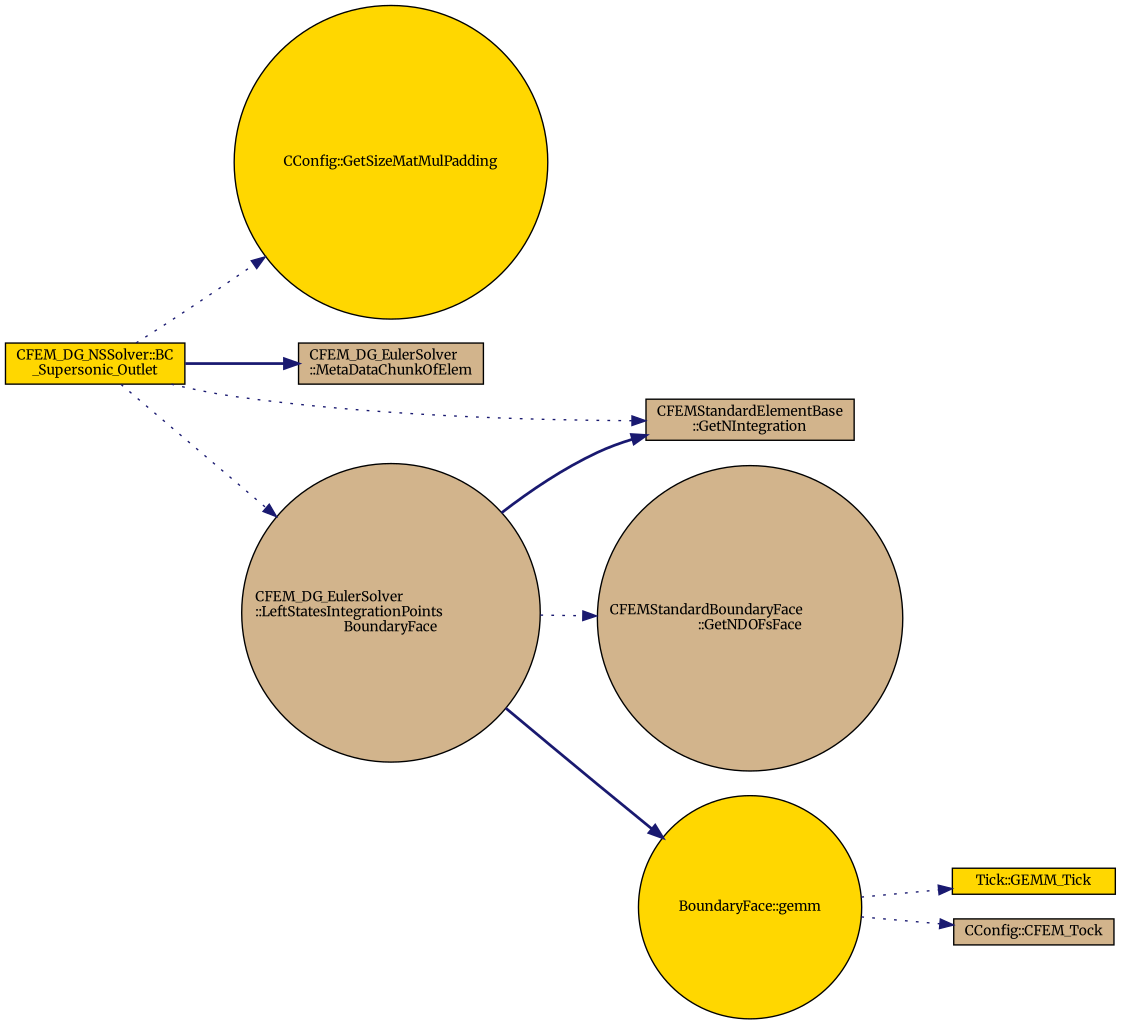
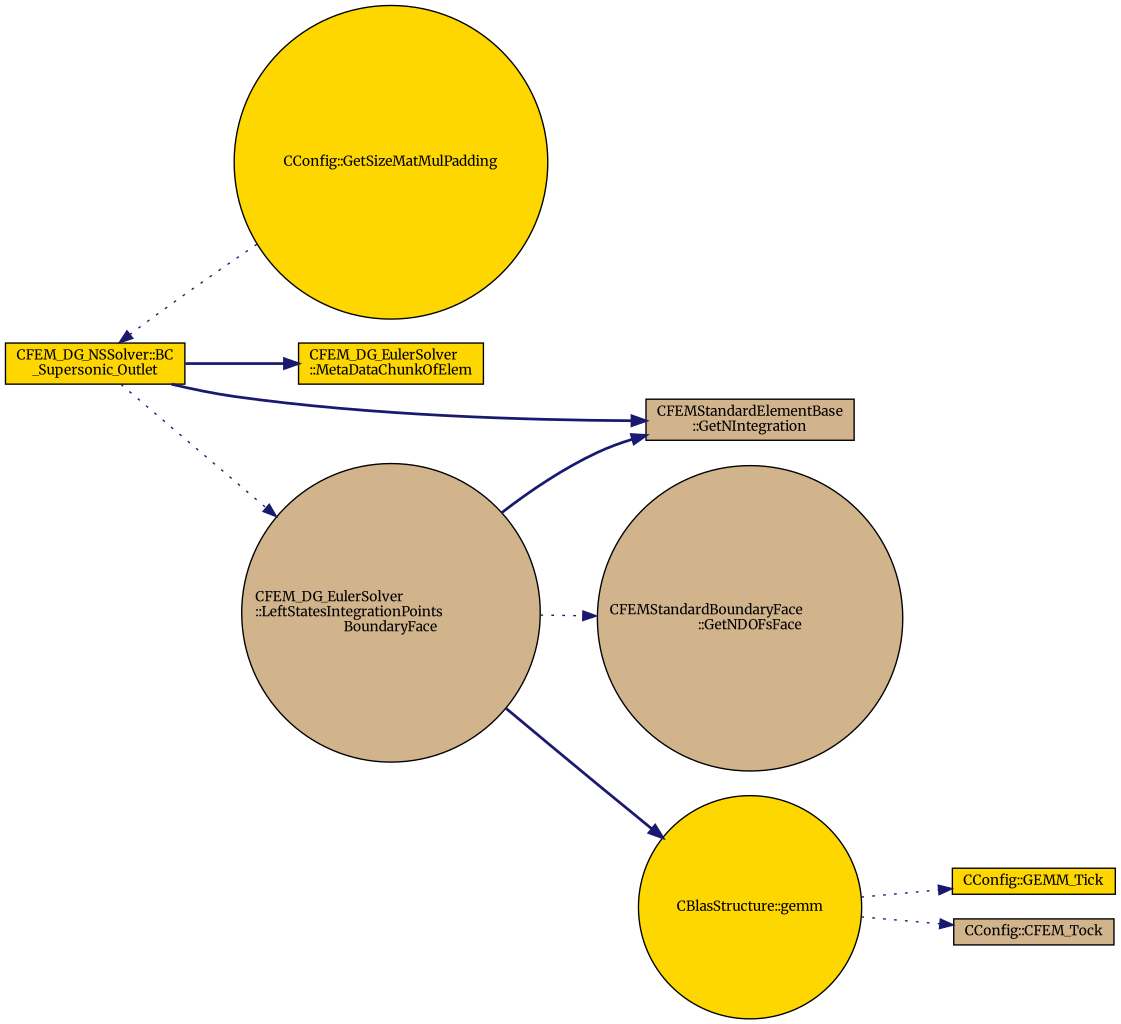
edge "CFEM_DG_NSSolver::BC _Supersonic_Outlet" -> "CConfig::GetSizeMatMulPadding": reversed
node "CFEM_DG_EulerSolver ::MetaDataChunkOfElem": fillcolor tan -> gold
edge "CFEM_DG_NSSolver::BC _Supersonic_Outlet" -> "CFEMStandardElementBase ::GetNIntegration": style dotted -> bold
node "Tick::GEMM_Tick": label "Tick::GEMM_Tick" -> "CConfig::GEMM_Tick"
node "BoundaryFace::gemm": label "BoundaryFace::gemm" -> "CBlasStructure::gemm"
